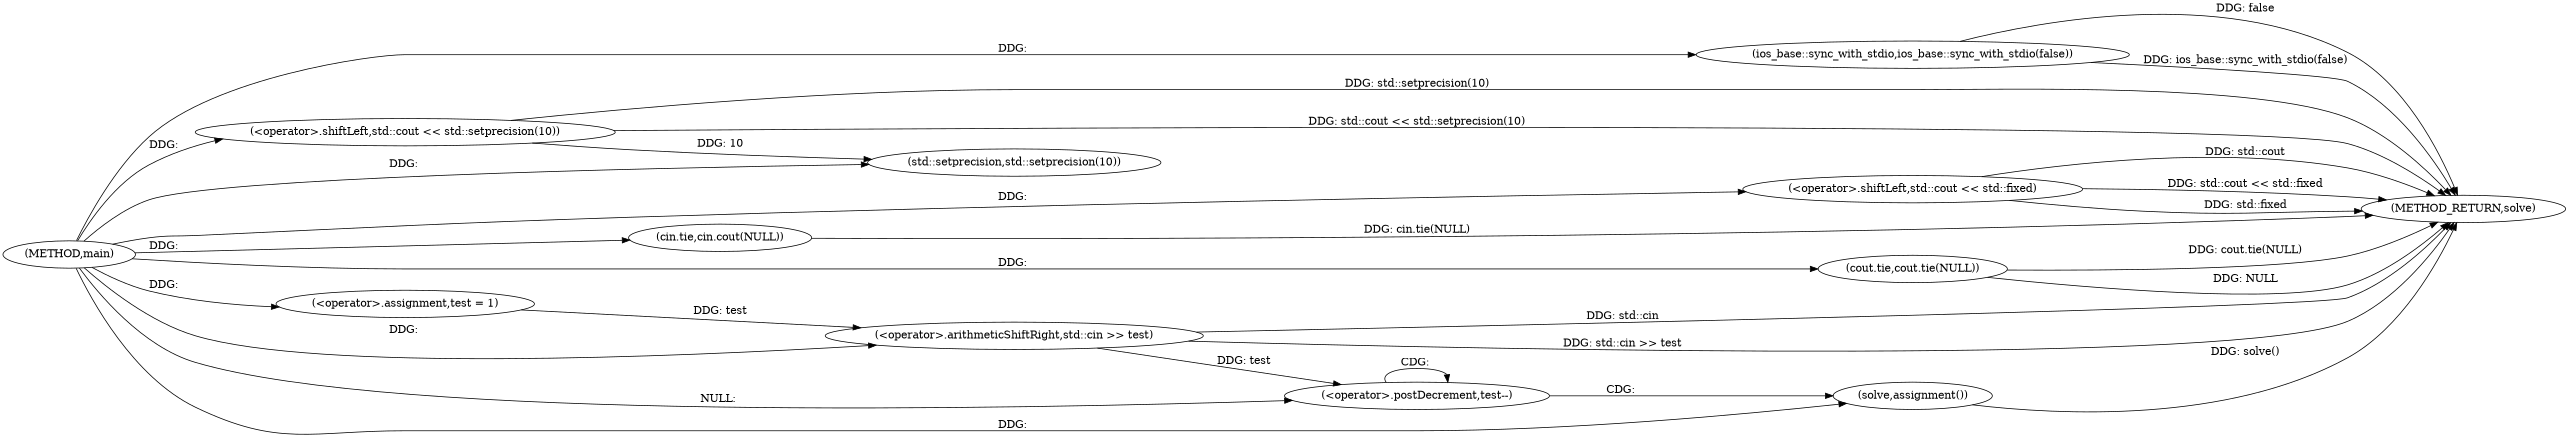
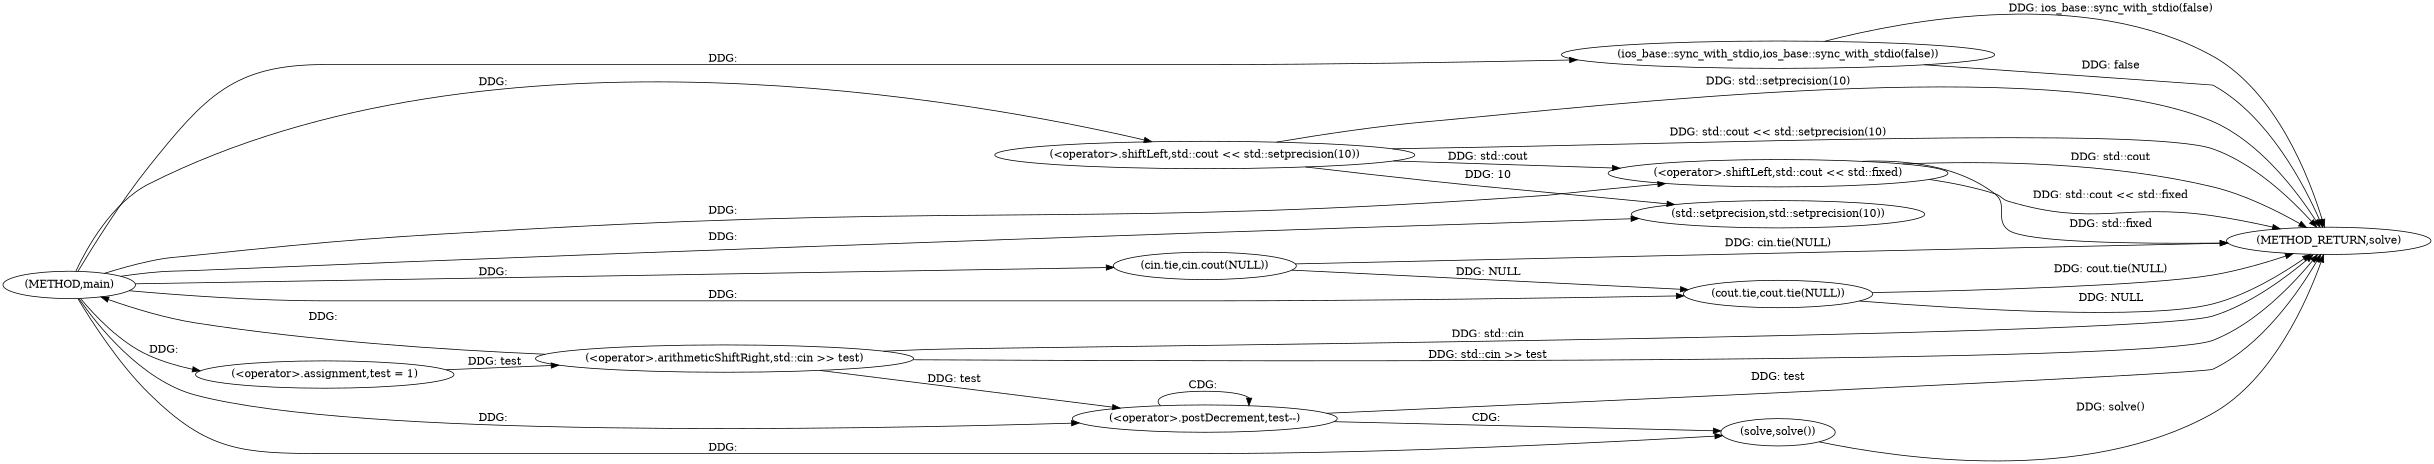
edge "(<operator>.shiftLeft,std::cout << std::setprecision(10))" -> "(<operator>.shiftLeft,std::cout << std::fixed)": added, label "DDG: std::cout"
edge "(cin.tie,cin.cout(NULL))" -> "(cout.tie,cout.tie(NULL))": added, label "DDG: NULL"
edge "(METHOD,main)" -> "(<operator>.arithmeticShiftRight,std::cin >> test)": reversed
edge "(<operator>.postDecrement,test--)" -> "(METHOD_RETURN,solve)": added, label "DDG: test"
node "(solve,assignment())": label "(solve,assignment())" -> "(solve,solve())"
edge "(METHOD,main)" -> "(<operator>.postDecrement,test--)": label "NULL: " -> "DDG: "
